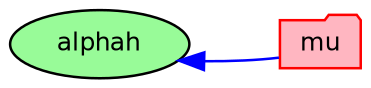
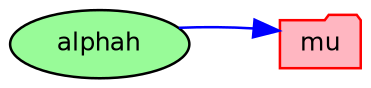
edge "mu" -> "alphah": reversed
